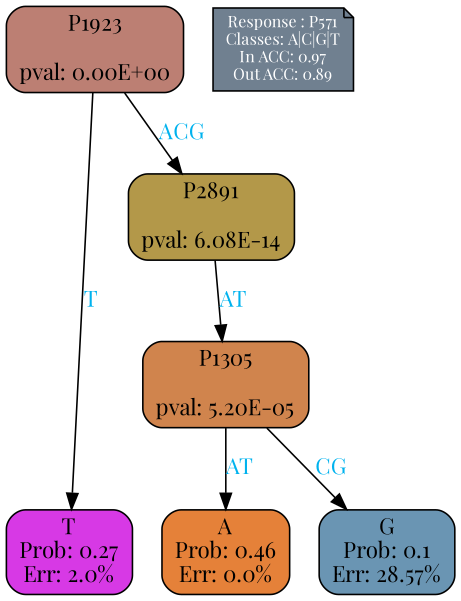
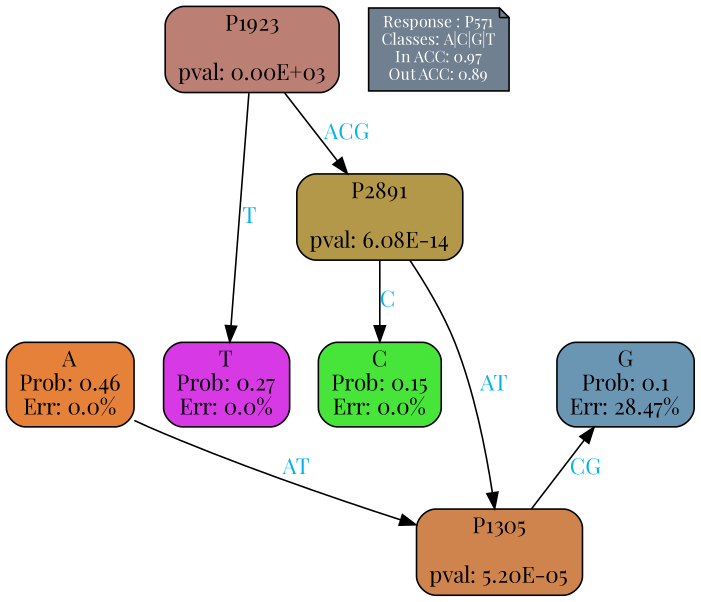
node "P1923 pval: 0.00E+00": label "P1923 pval: 0.00E+00" -> "P1923 pval: 0.00E+03"
node "C Prob: 0.15 Err: 0.0%": added
edge "P1305 pval: 5.20E-05" -> "A Prob: 0.46 Err: 0.0%": reversed
node "T Prob: 0.27 Err: 2.0%": label "T Prob: 0.27 Err: 2.0%" -> "T Prob: 0.27 Err: 0.0%"
node "G Prob: 0.1 Err: 28.57%": label "G Prob: 0.1 Err: 28.57%" -> "G Prob: 0.1 Err: 28.47%"
